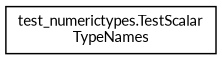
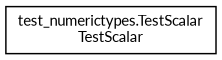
node "test_numerictypes.TestScalar TypeNames": label "test_numerictypes.TestScalar TypeNames" -> "test_numerictypes.TestScalar TestScalar"
